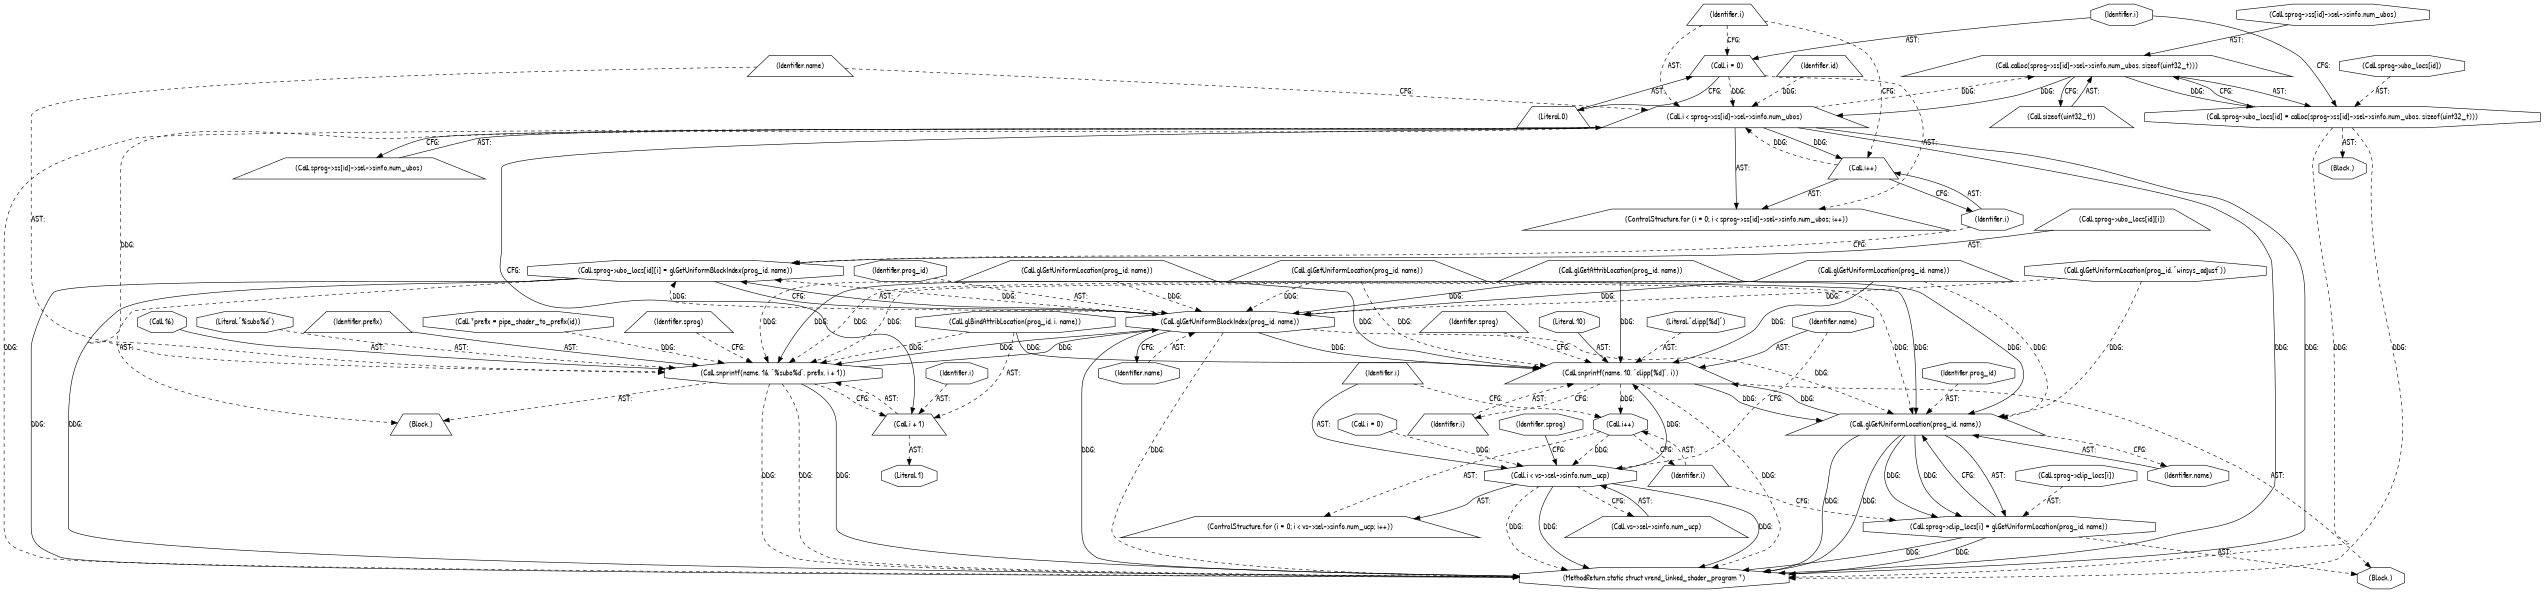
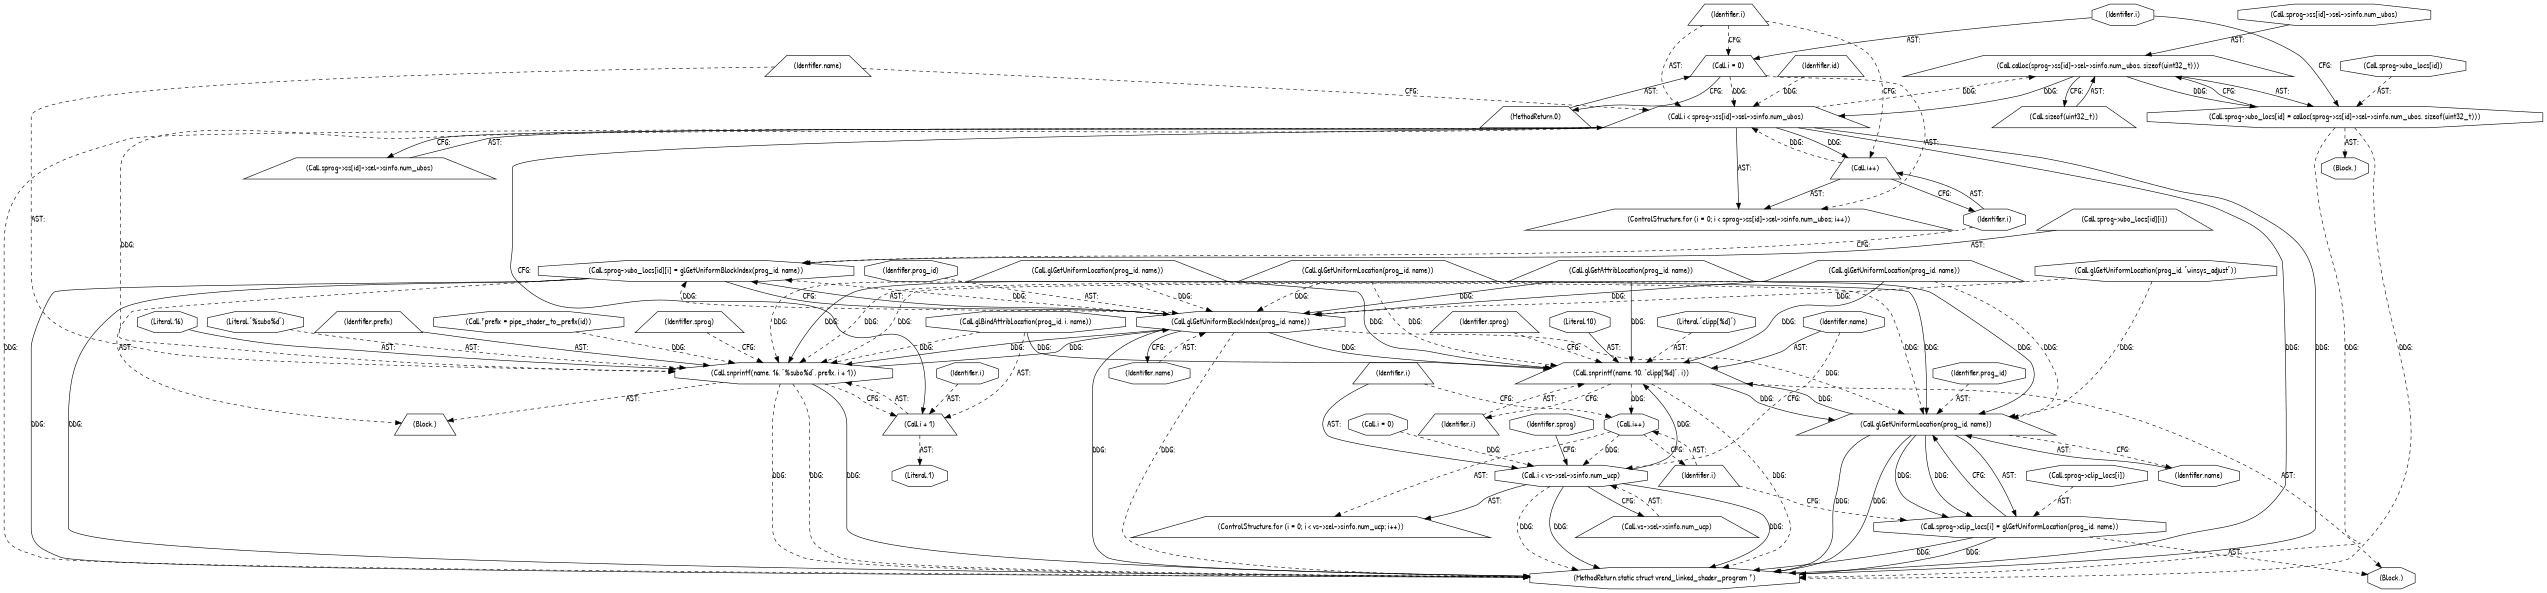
node "(Literal,0)": label "(Literal,0)" -> "(MethodReturn,0)"
node "(Call,16)": label "(Call,16)" -> "(Literal,16)"
edge "(Call,vs->sel->sinfo.num_ucp)" -> "(Call,i < vs->sel->sinfo.num_ucp)": style solid -> dashed
edge "(Call,i < vs->sel->sinfo.num_ucp)" -> "(Call,vs->sel->sinfo.num_ucp)": style dashed -> solid
